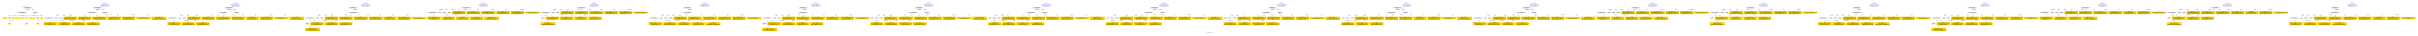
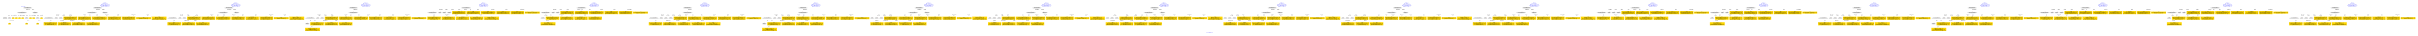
node "dateCreated": fillcolor gold -> lightgray
